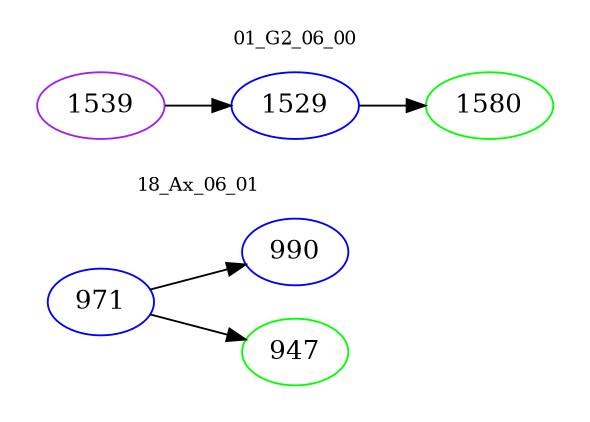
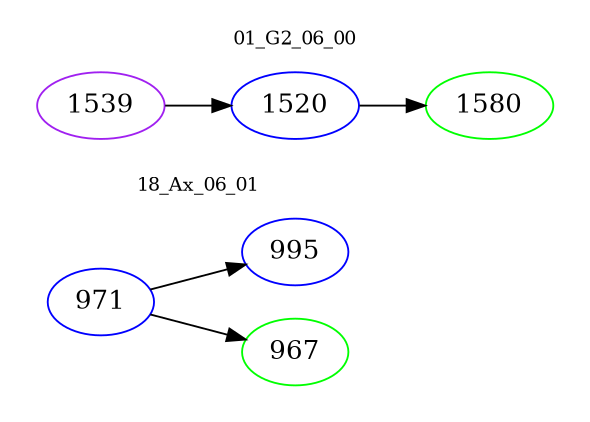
node "1529": label "1529" -> "1520"
node "990": label "990" -> "995"
node "947": label "947" -> "967"
